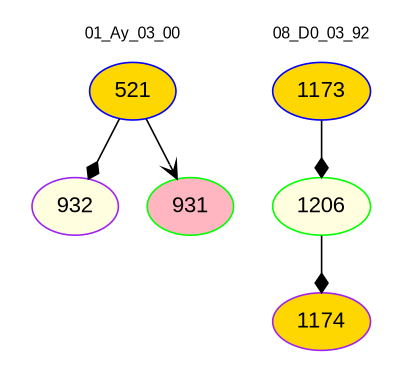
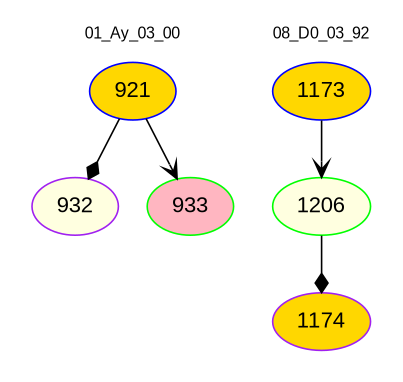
node "521": label "521" -> "921"
edge "1173" -> "1206": arrowhead diamond -> vee
node "931": label "931" -> "933"
